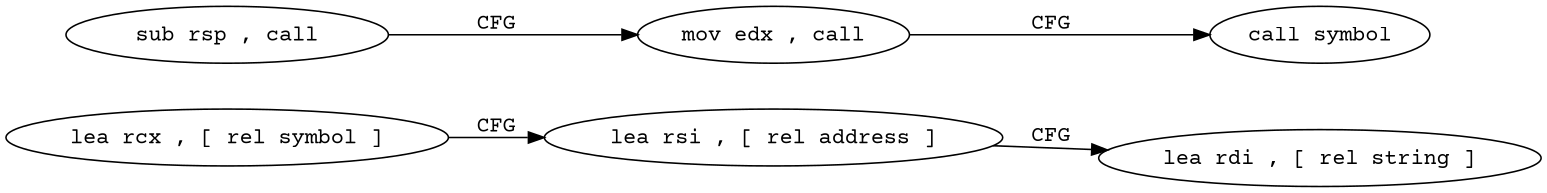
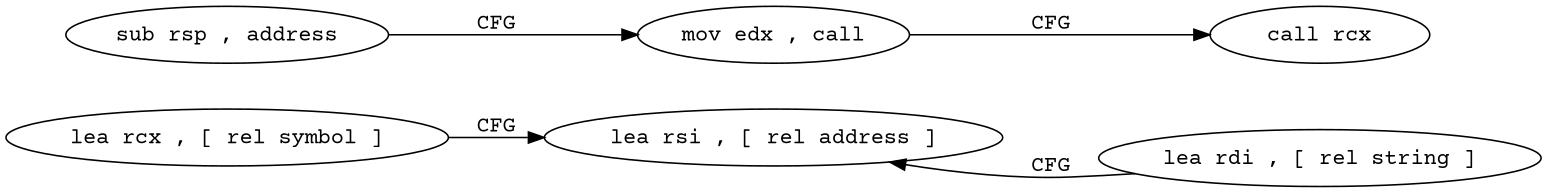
node "sub rsp , call": label "sub rsp , call" -> "sub rsp , address"
node "call symbol": label "call symbol" -> "call rcx"
edge "lea rsi , [ rel address ]" -> "lea rdi , [ rel string ]": reversed
